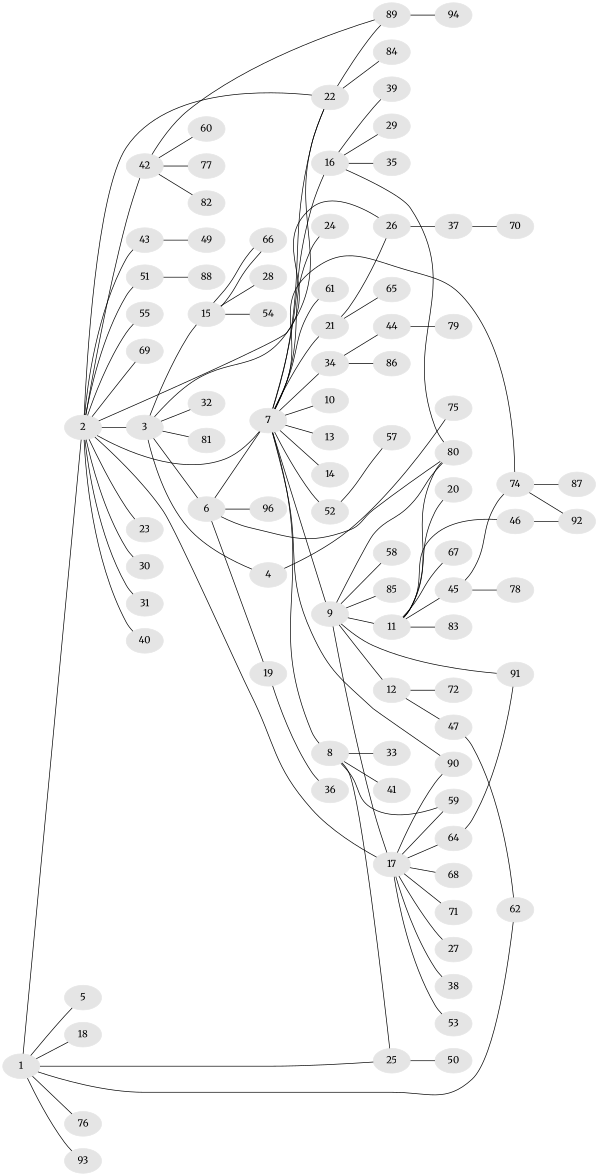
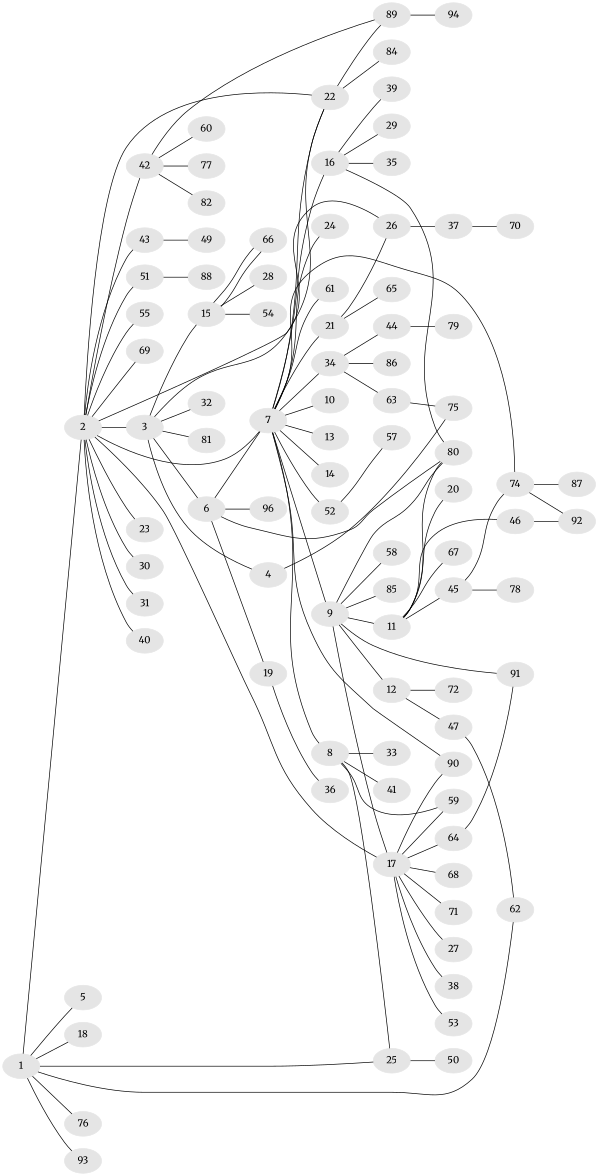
node "63": added
node "83": removed
